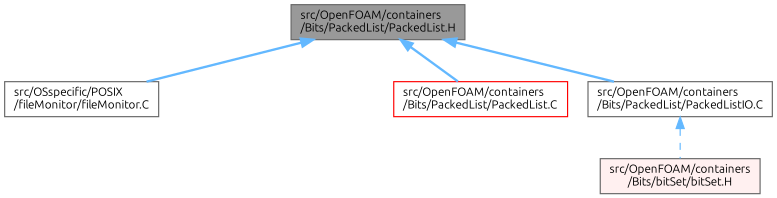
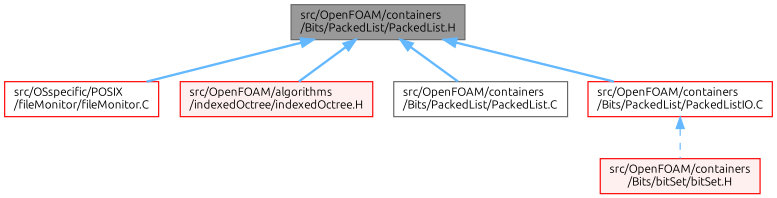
node "src/OSspecific/POSIX /fileMonitor/fileMonitor.C": color grey40 -> red
node "src/OpenFOAM/algorithms /indexedOctree/indexedOctree.H": added
node "src/OpenFOAM/containers /Bits/PackedList/PackedList.C": color red -> grey40
node "src/OpenFOAM/containers /Bits/PackedList/PackedListIO.C": color grey40 -> red
node "src/OpenFOAM/containers /Bits/bitSet/bitSet.H": color grey40 -> red
